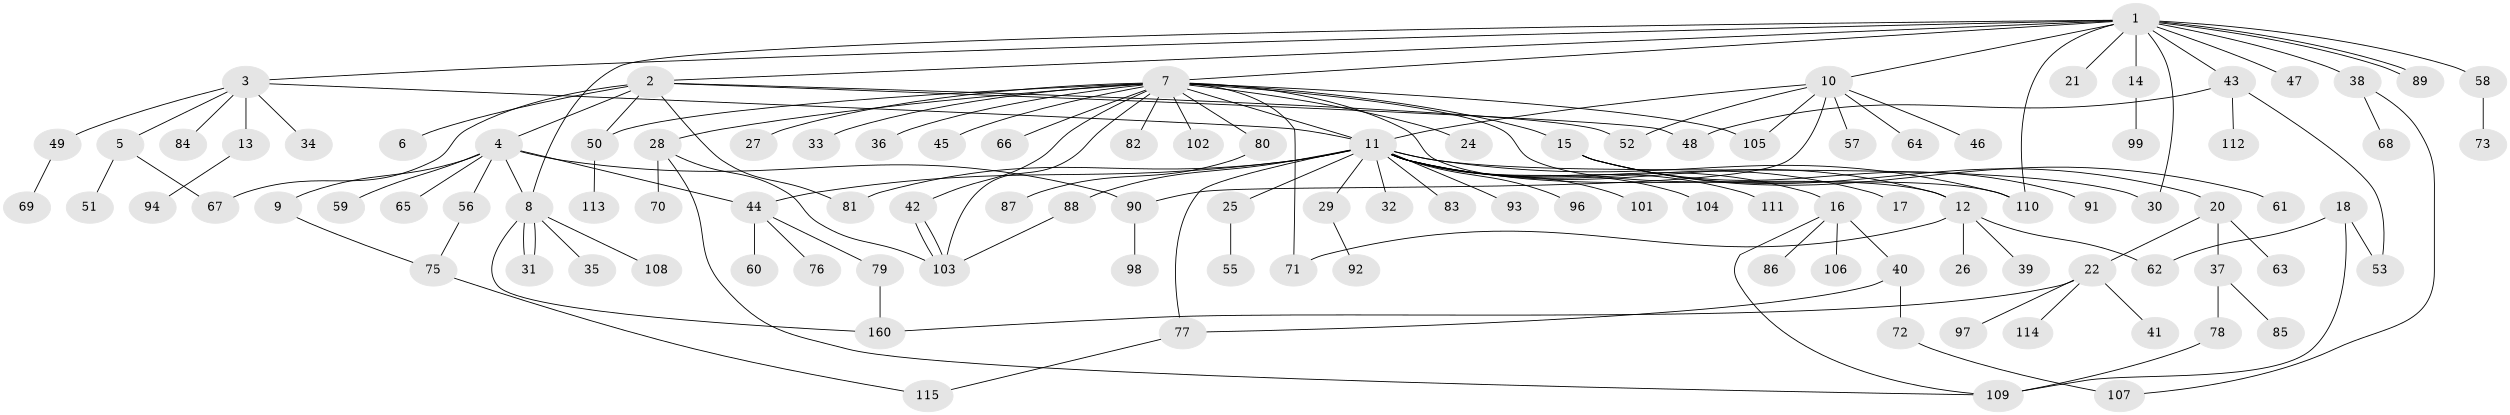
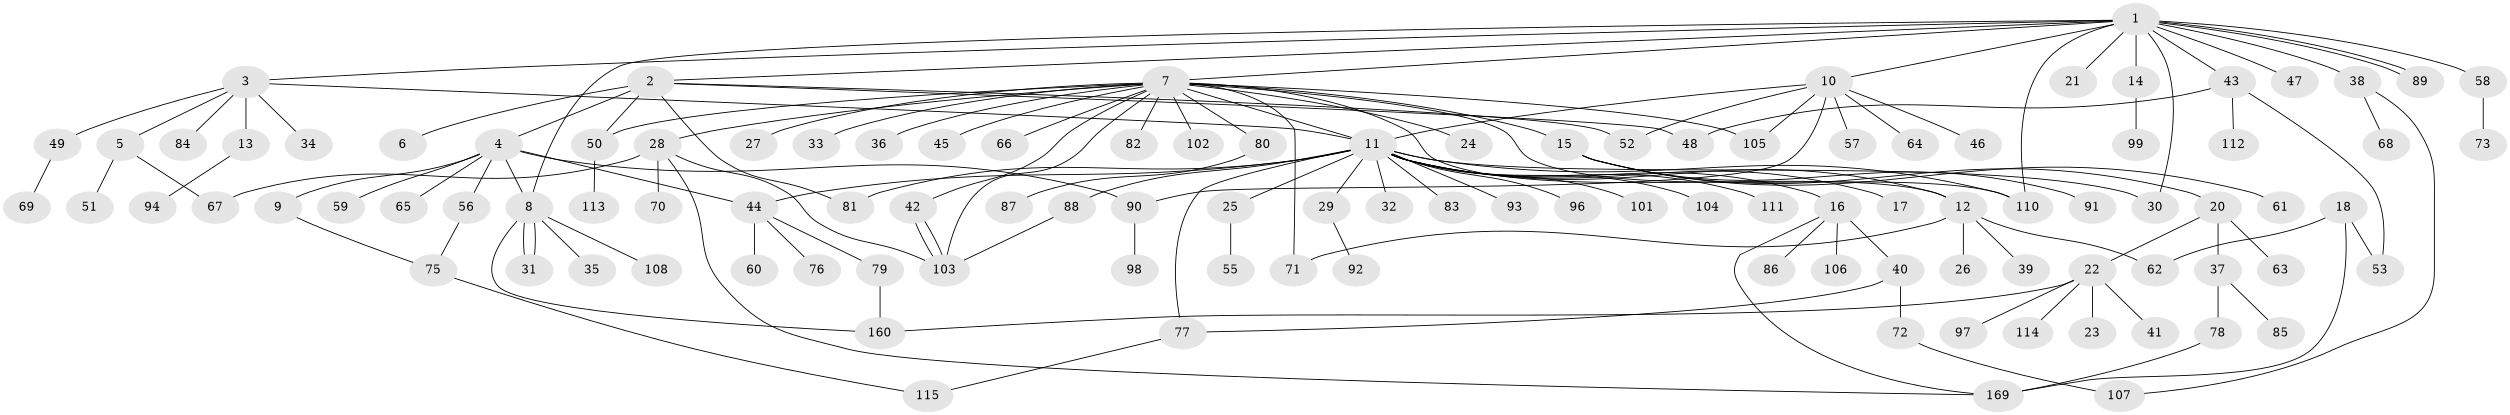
edge "2" -- "67": now "28" -- "67"
node "23": added
node "109": label "109" -> "169"
